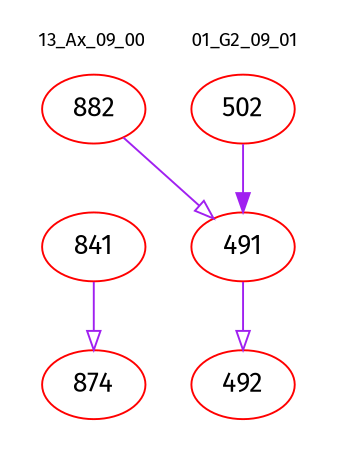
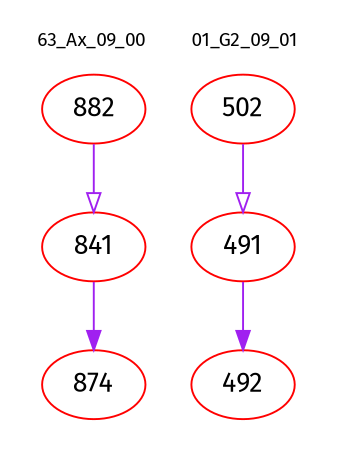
cluster "13_Ax_09_00": label "13_Ax_09_00" -> "63_Ax_09_00"
edge "882" -> "491": now "882" -> "841"
edge "502" -> "491": arrowhead normal -> onormal
edge "841" -> "874": arrowhead onormal -> normal
edge "491" -> "492": arrowhead onormal -> normal
